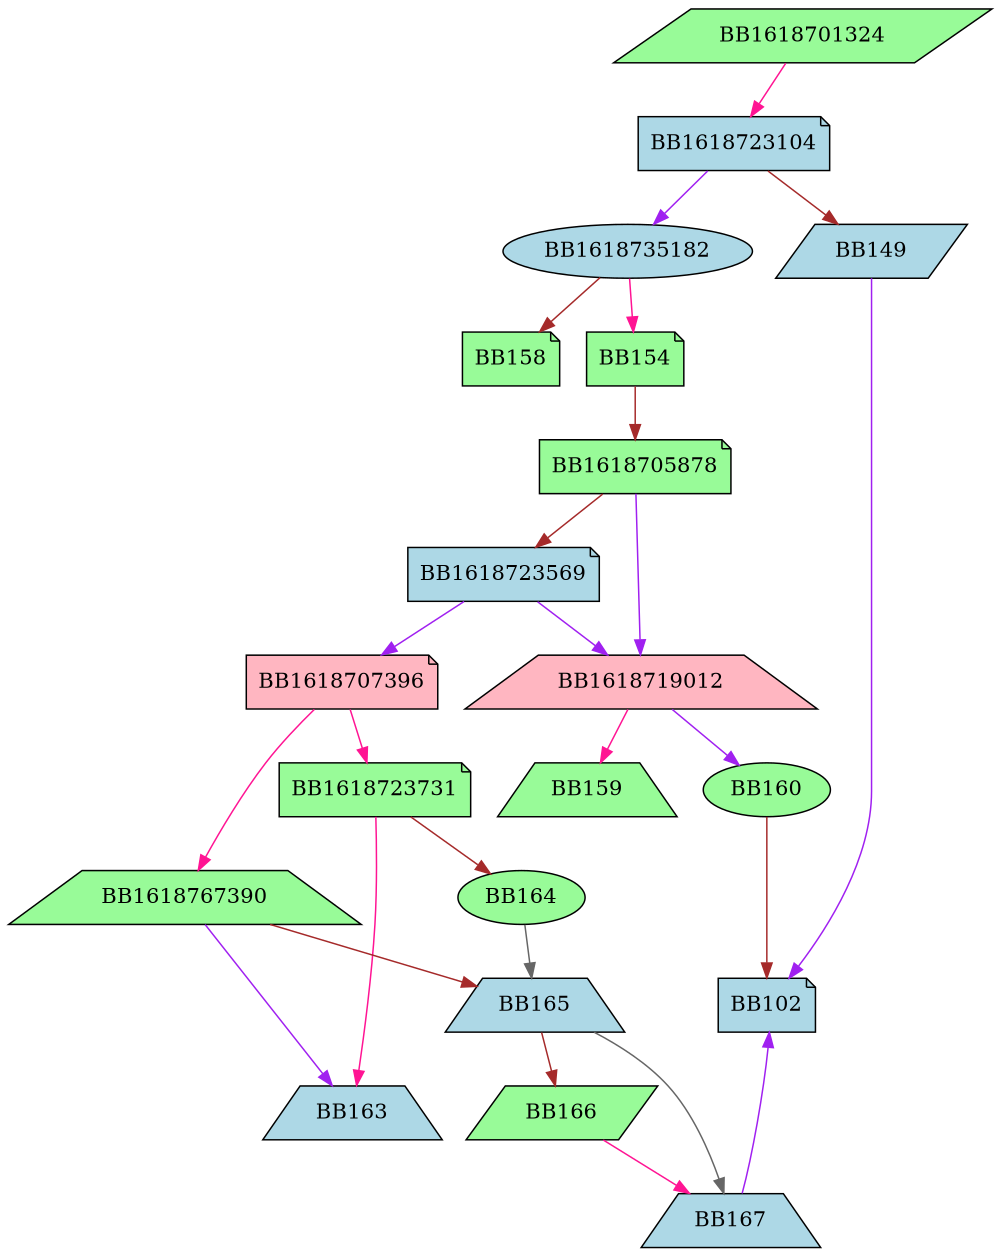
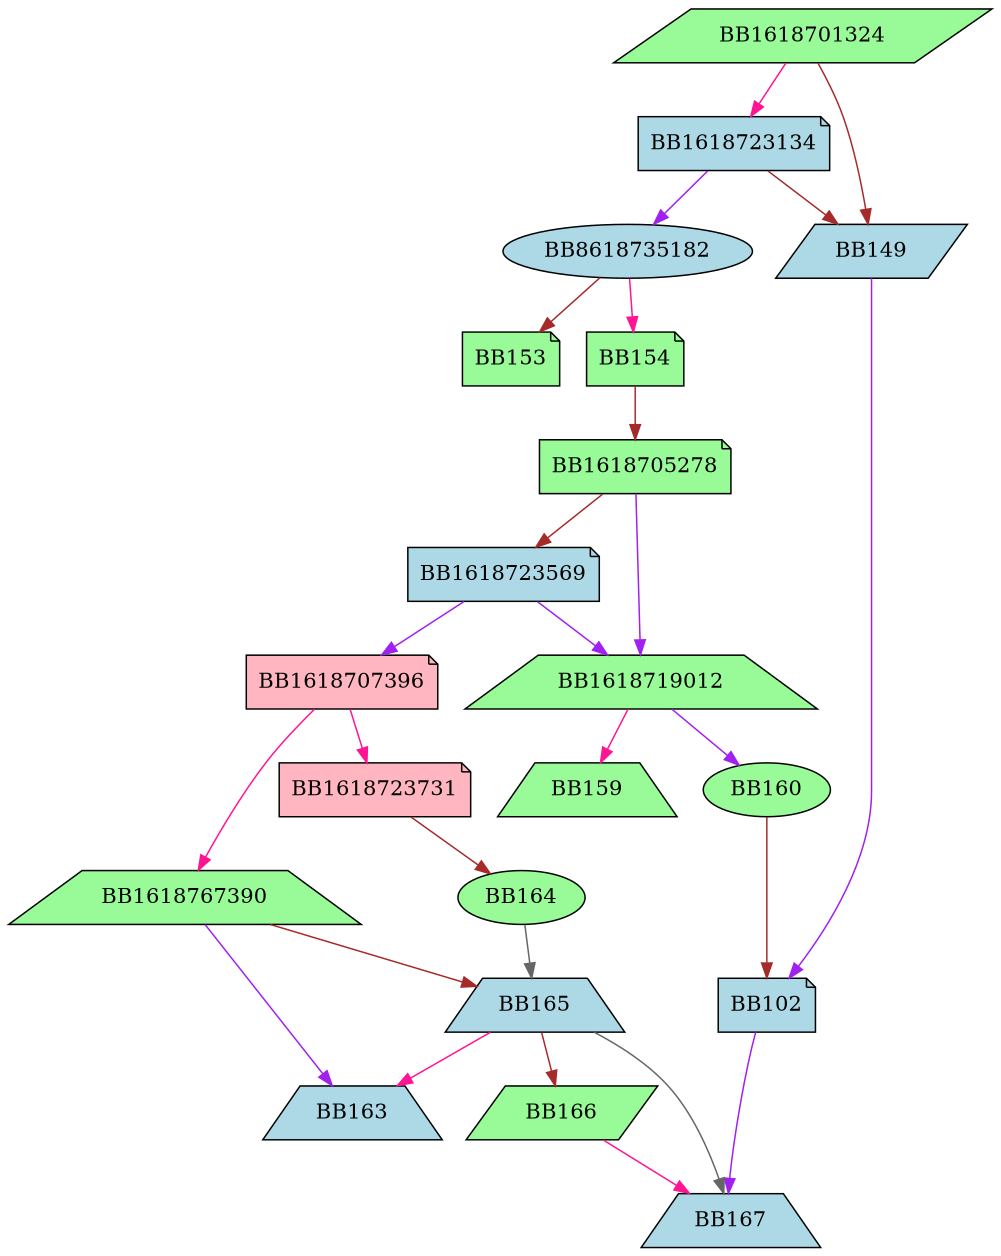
edge "BB1618701324" -> "BB149": added
node "BB1618723104": label "BB1618723104" -> "BB1618723134"
node "BB1618735182": label "BB1618735182" -> "BB8618735182"
node "BB158": label "BB158" -> "BB153"
node "BB1618705878": label "BB1618705878" -> "BB1618705278"
node "BB1618719012": fillcolor lightpink -> palegreen
node "BB1618723731": fillcolor palegreen -> lightpink
edge "BB1618723731" -> "BB163": now "BB165" -> "BB163"
edge "BB167" -> "BB102": reversed
